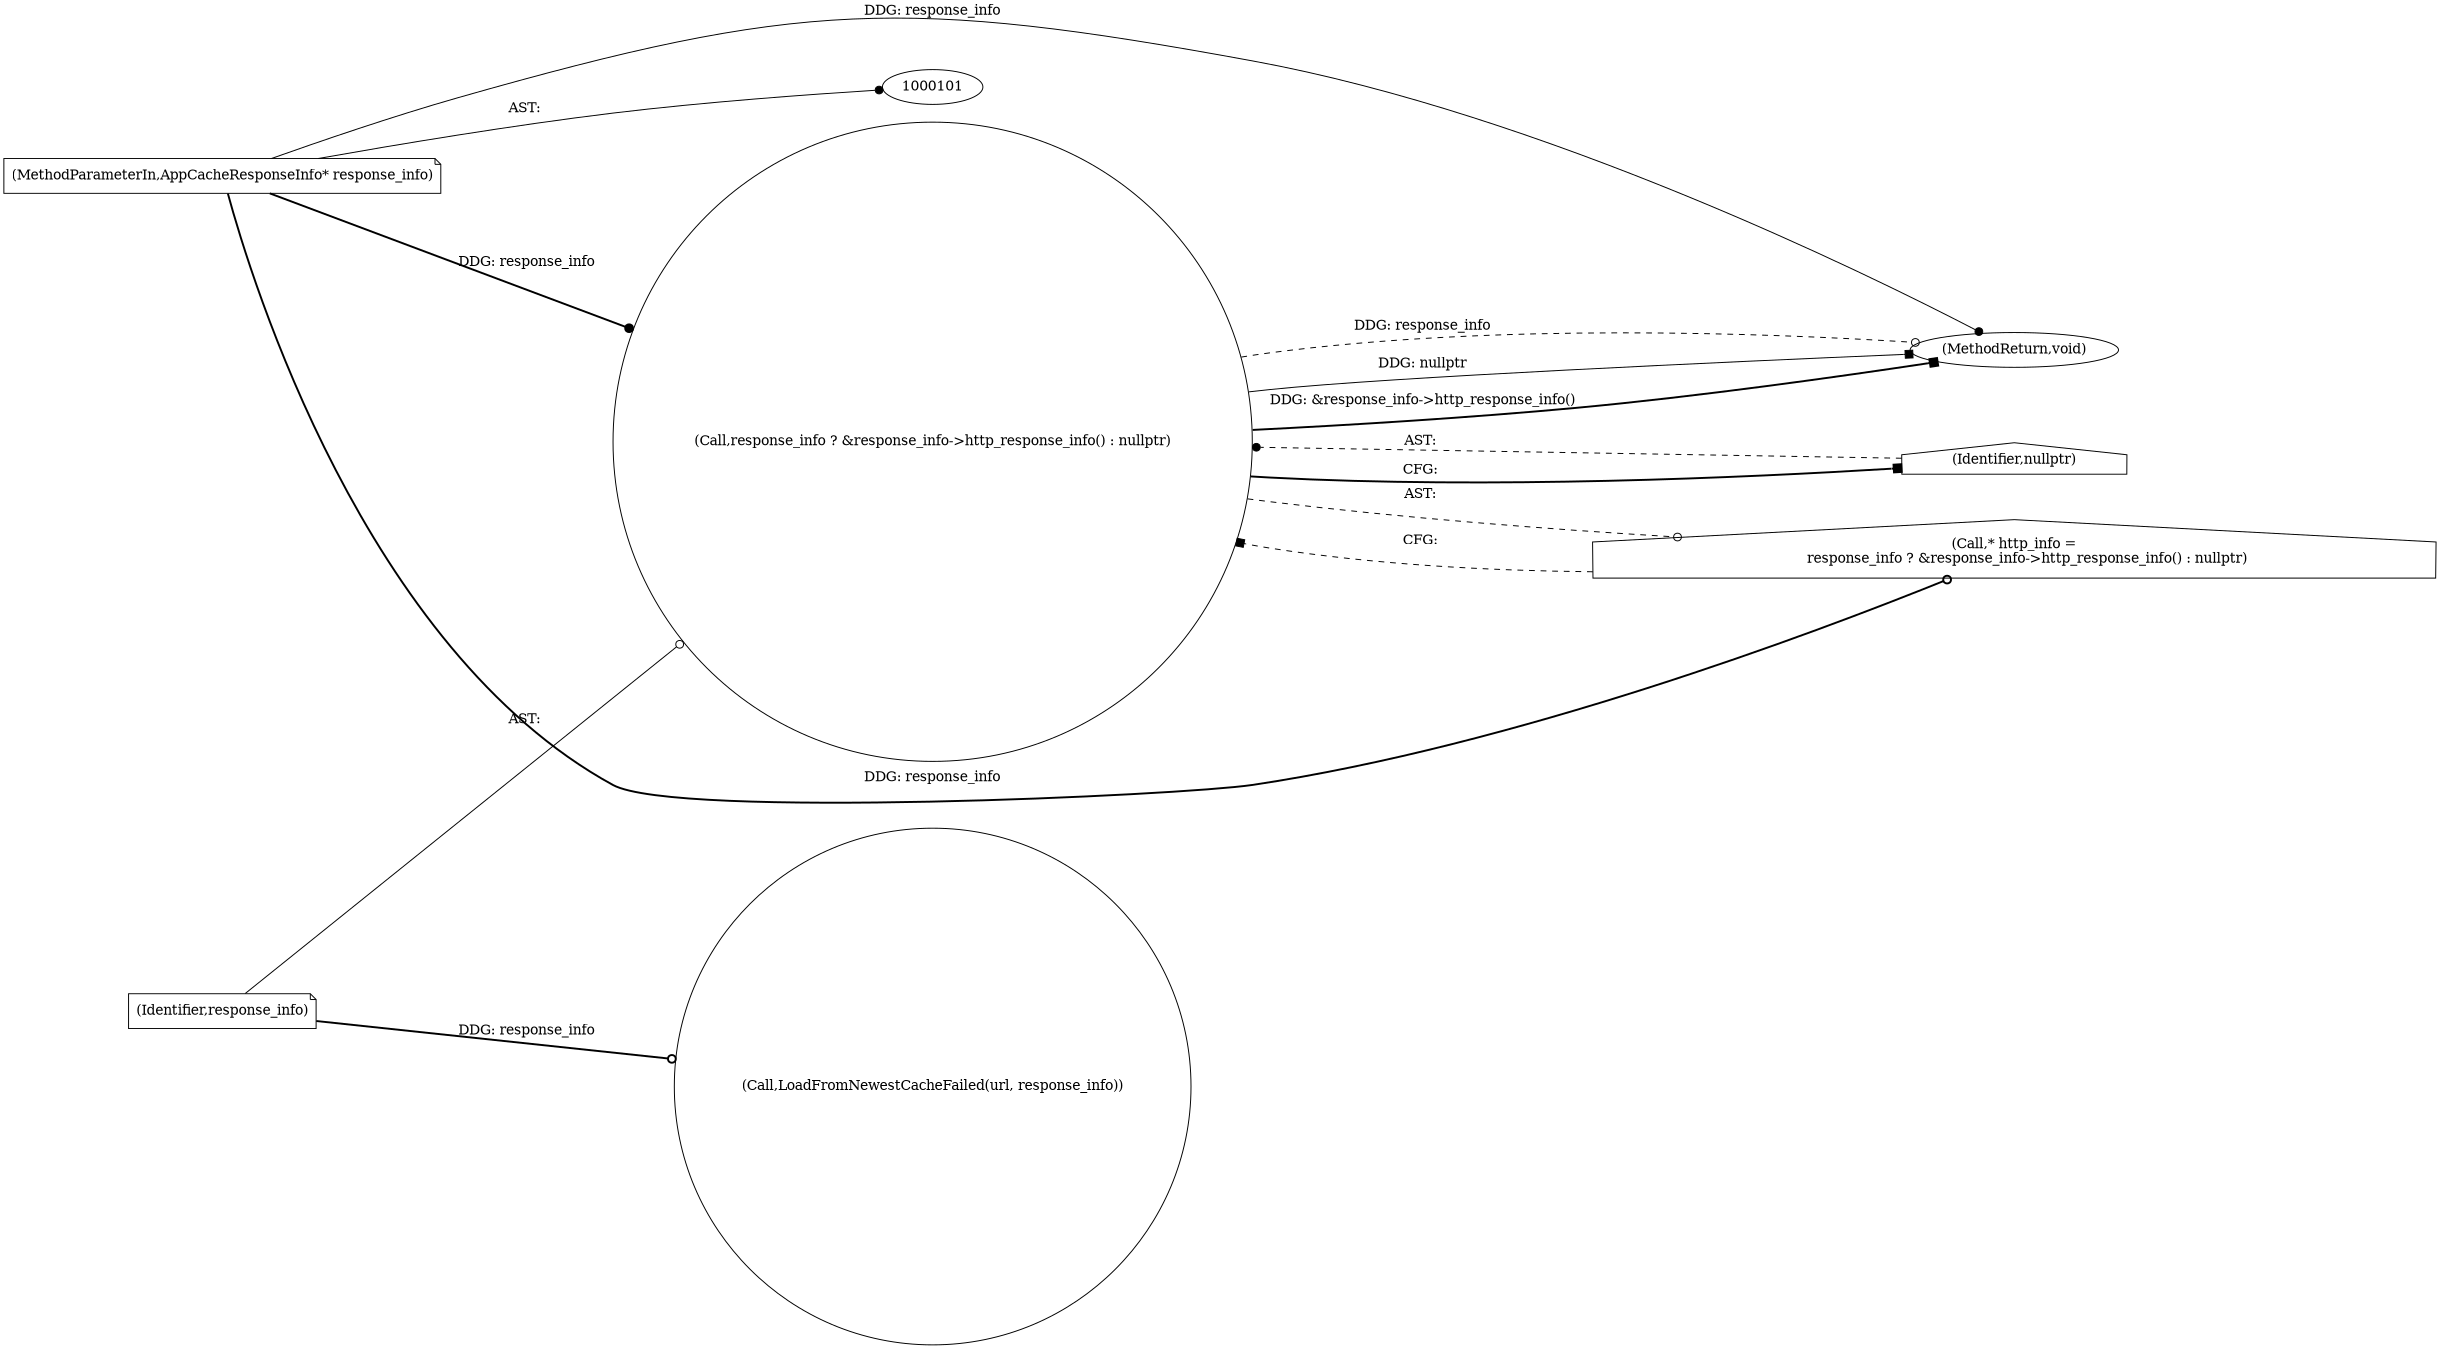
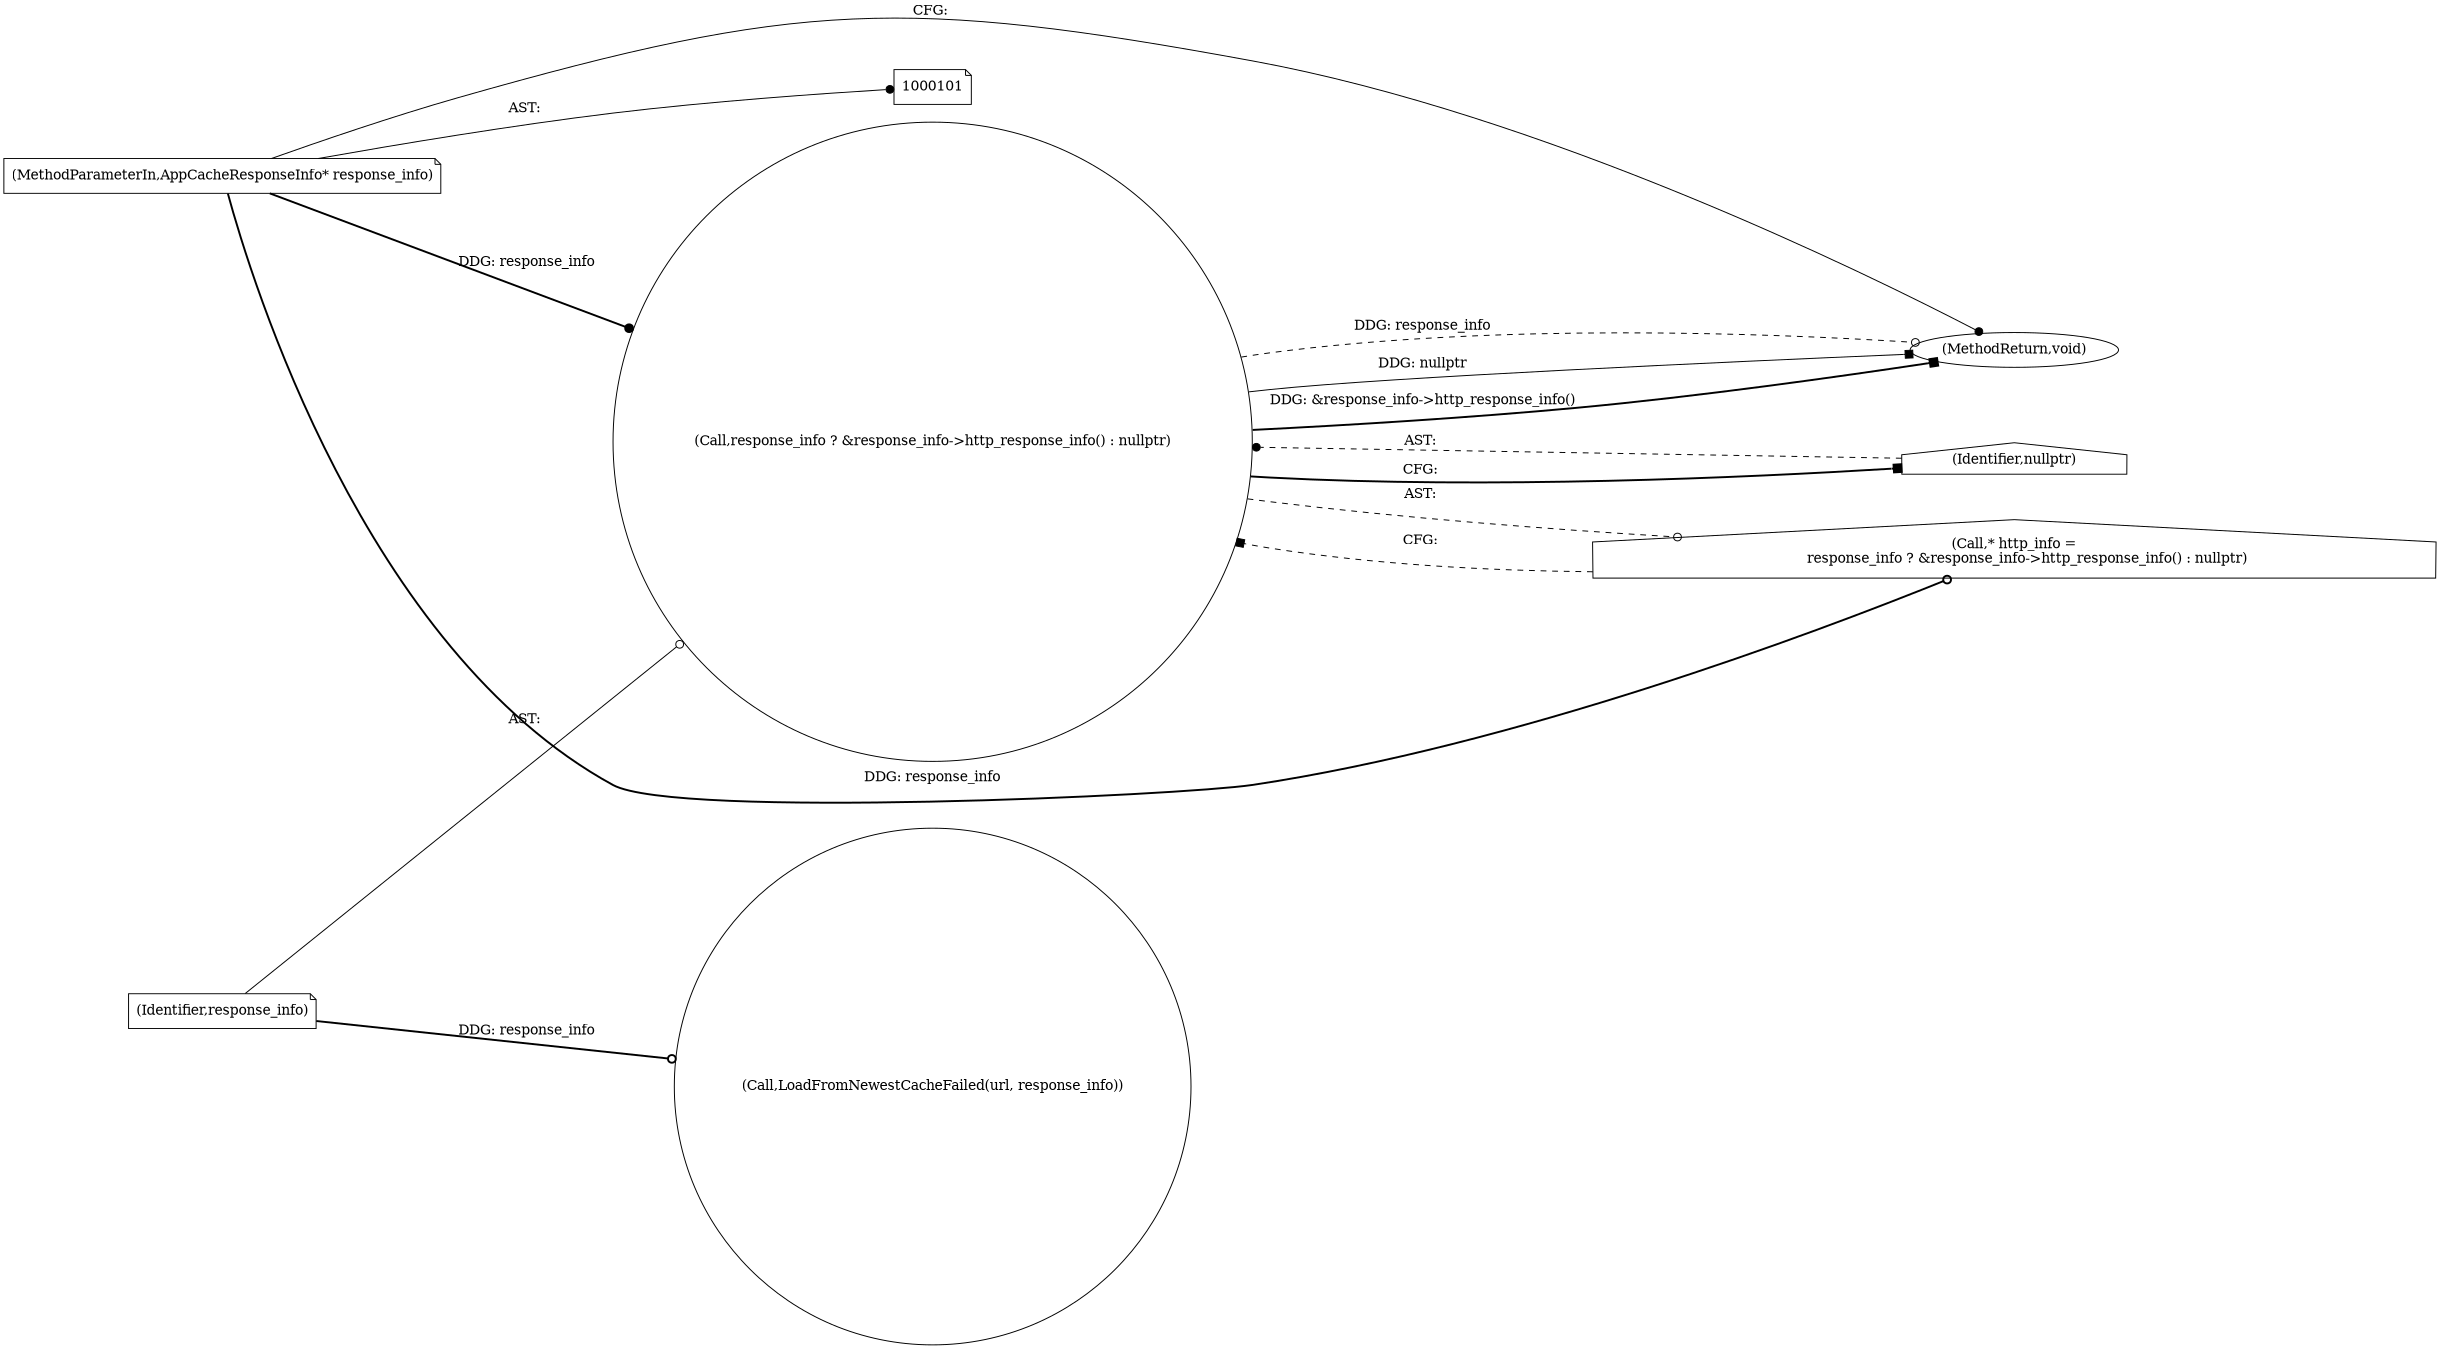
edge "(MethodParameterIn,AppCacheResponseInfo* response_info)" -> "(MethodReturn,void)": label "DDG: response_info" -> "CFG: "
node "1000101": shape ellipse -> note
